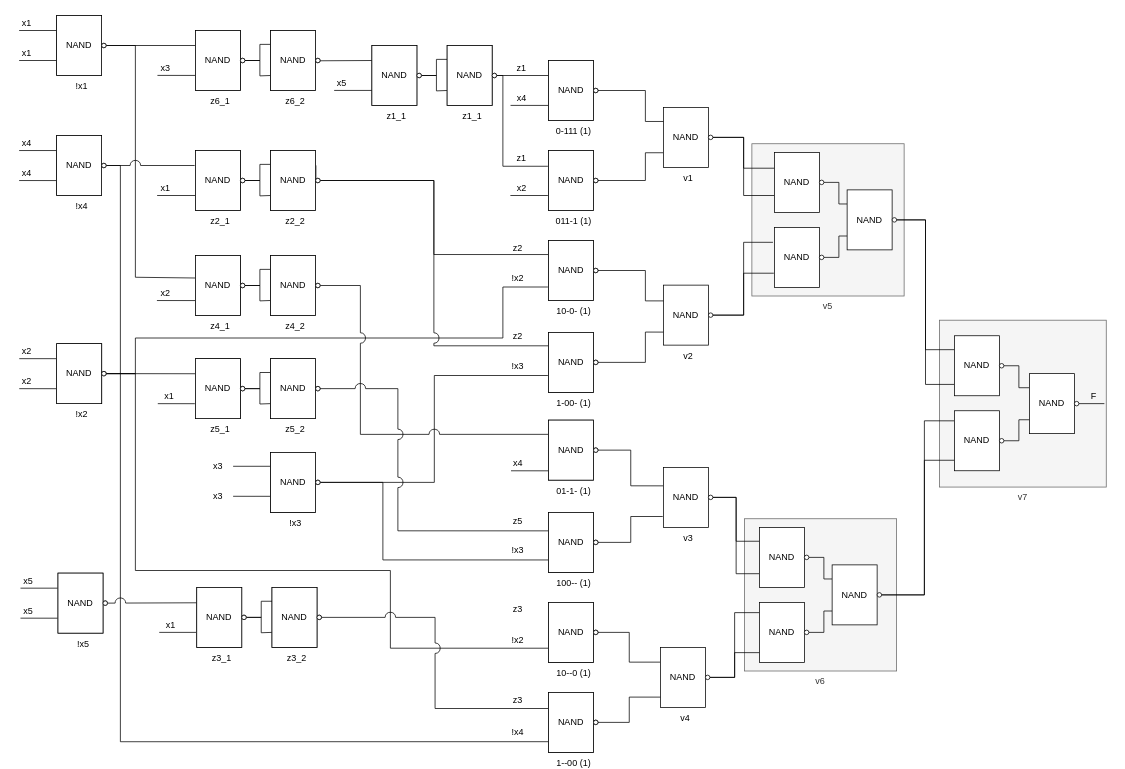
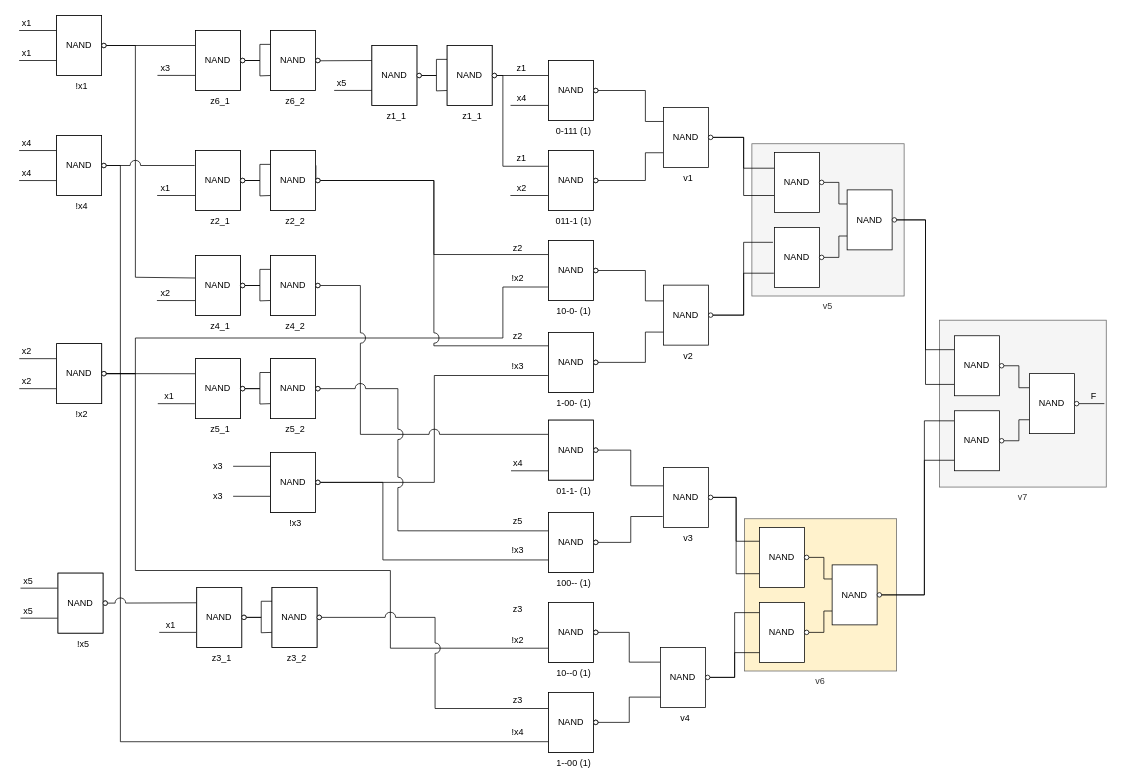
node "v6": fillcolor #f5f5f5 -> #fff2cc
